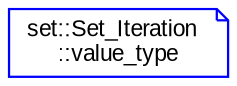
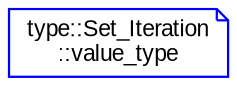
node "set::Set_Iteration ::value_type": label "set::Set_Iteration ::value_type" -> "type::Set_Iteration ::value_type"
